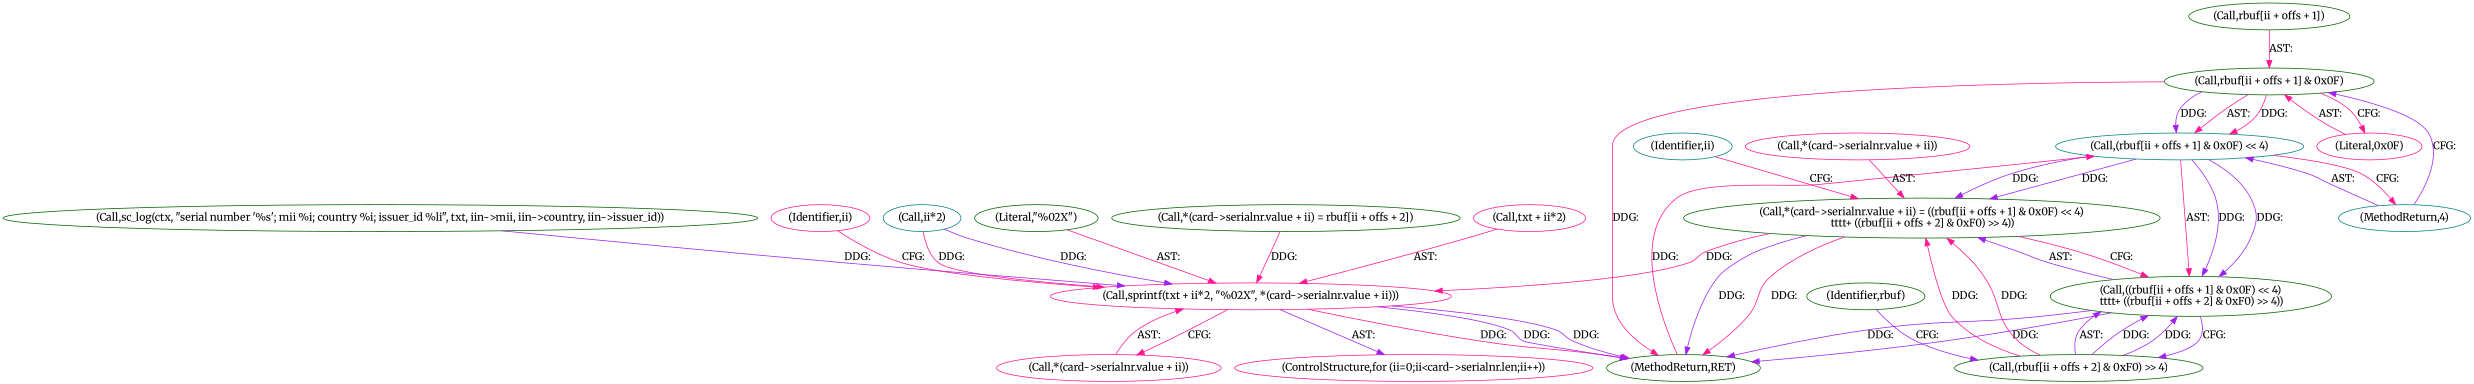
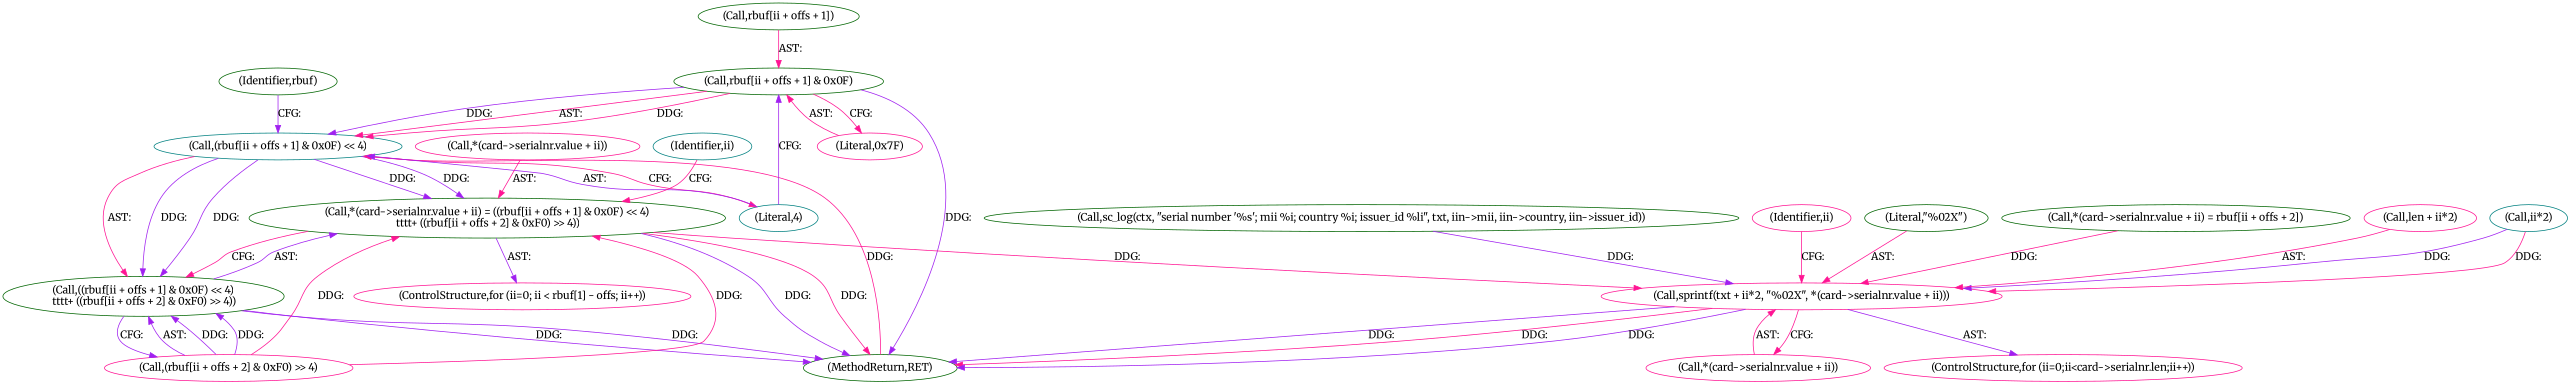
edge "(Call,rbuf[ii + offs + 1] & 0x0F)" -> "(MethodReturn,RET)": color deeppink -> purple
node "(Literal,0x0F)": label "(Literal,0x0F)" -> "(Literal,0x7F)"
node "(Call,txt + ii*2)": label "(Call,txt + ii*2)" -> "(Call,len + ii*2)"
node "(MethodReturn,4)": label "(MethodReturn,4)" -> "(Literal,4)"
node "(ControlStructure,for (ii=0; ii < rbuf[1] - offs; ii++))": added
edge "(Identifier,rbuf)" -> "(Call,(rbuf[ii + offs + 2] & 0xF0) >> 4)": now "(Identifier,rbuf)" -> "(Call,(rbuf[ii + offs + 1] & 0x0F) << 4)"
node "(Call,(rbuf[ii + offs + 2] & 0xF0) >> 4)": color darkgreen -> deeppink
